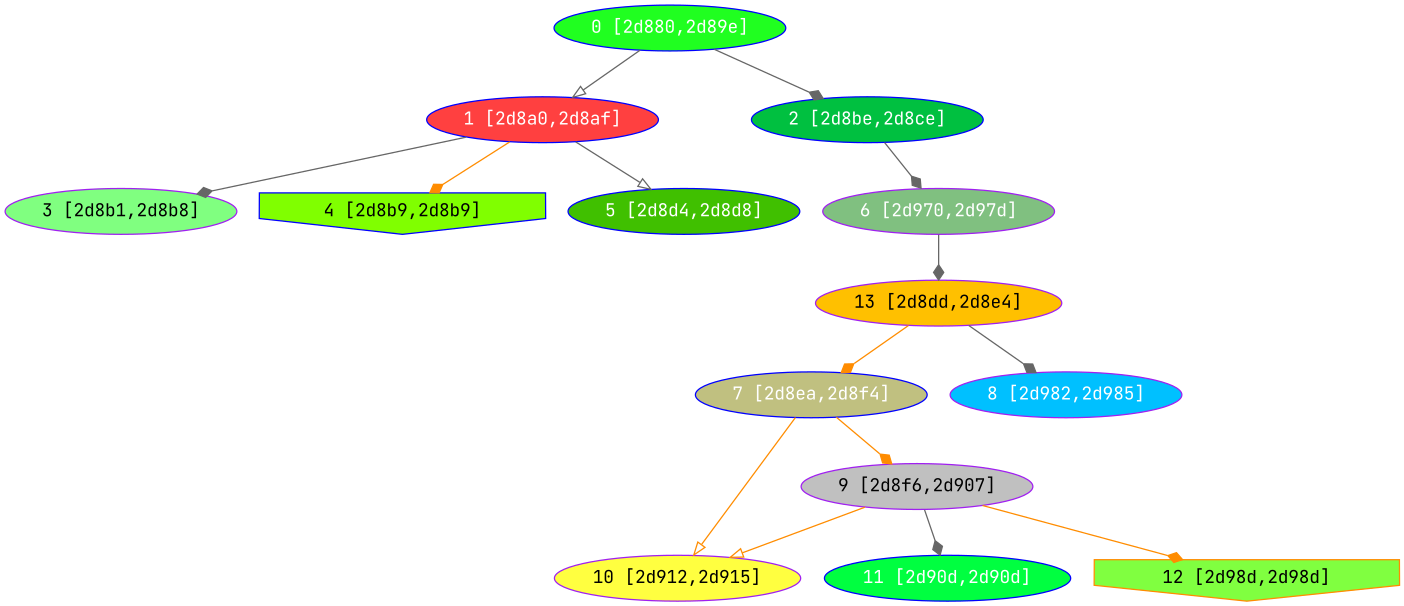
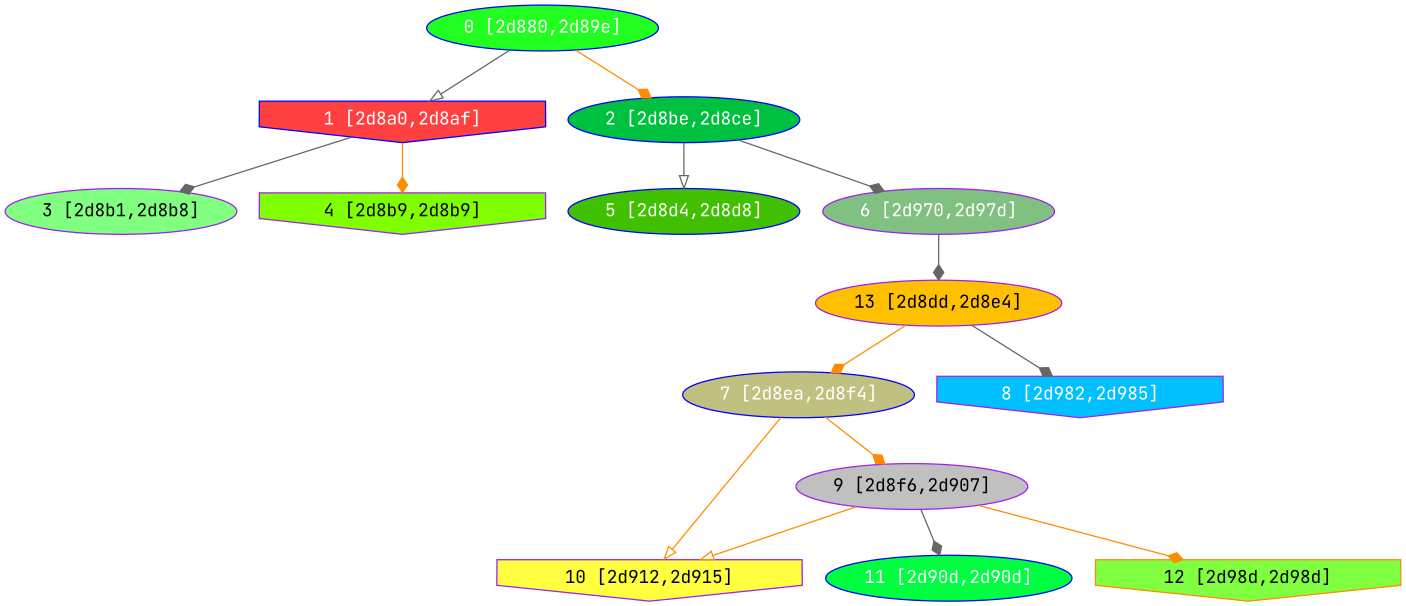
edge "0 [2d880,2d89e]" -> "2 [2d8be,2d8ce]": color gray40 -> darkorange
node "1 [2d8a0,2d8af]": shape ellipse -> invhouse
edge "1 [2d8a0,2d8af]" -> "5 [2d8d4,2d8d8]": now "2 [2d8be,2d8ce]" -> "5 [2d8d4,2d8d8]"
node "4 [2d8b9,2d8b9]": color blue -> purple
node "8 [2d982,2d985]": shape ellipse -> invhouse
node "10 [2d912,2d915]": shape ellipse -> invhouse
